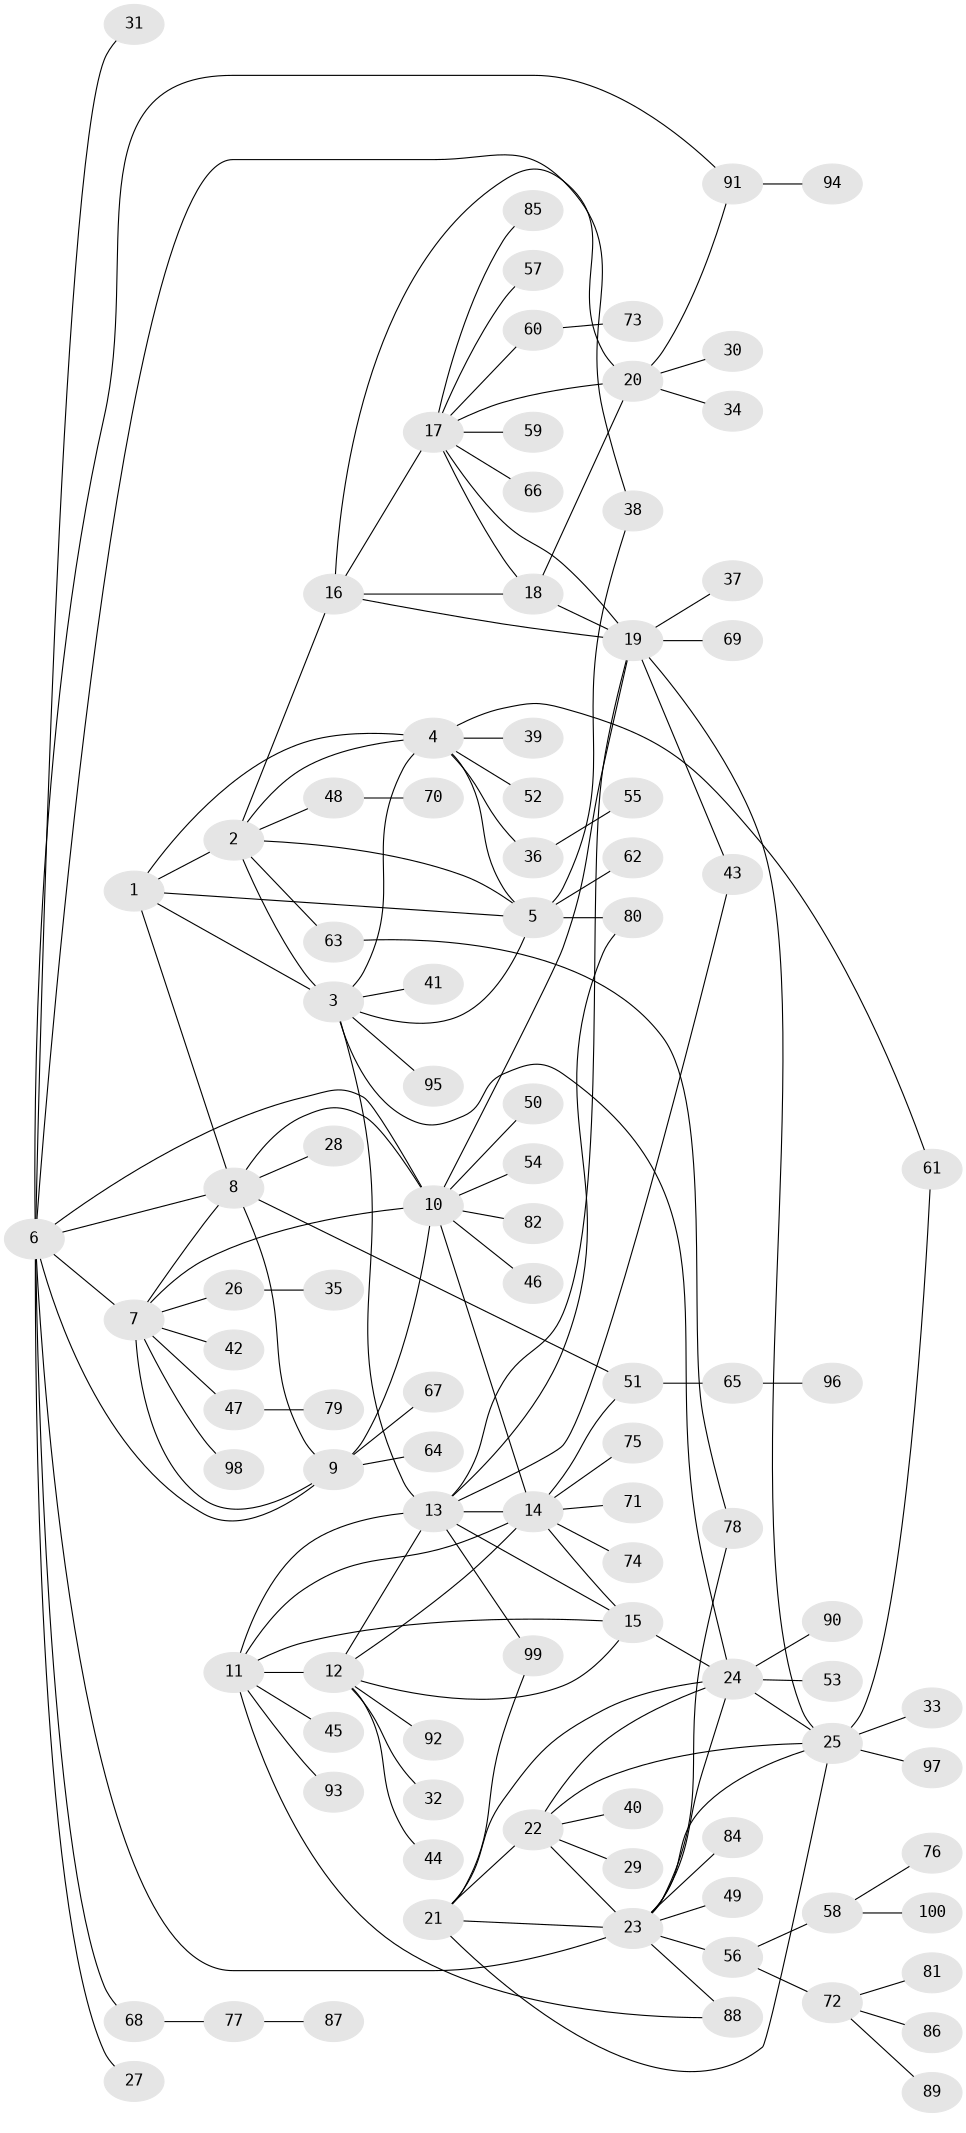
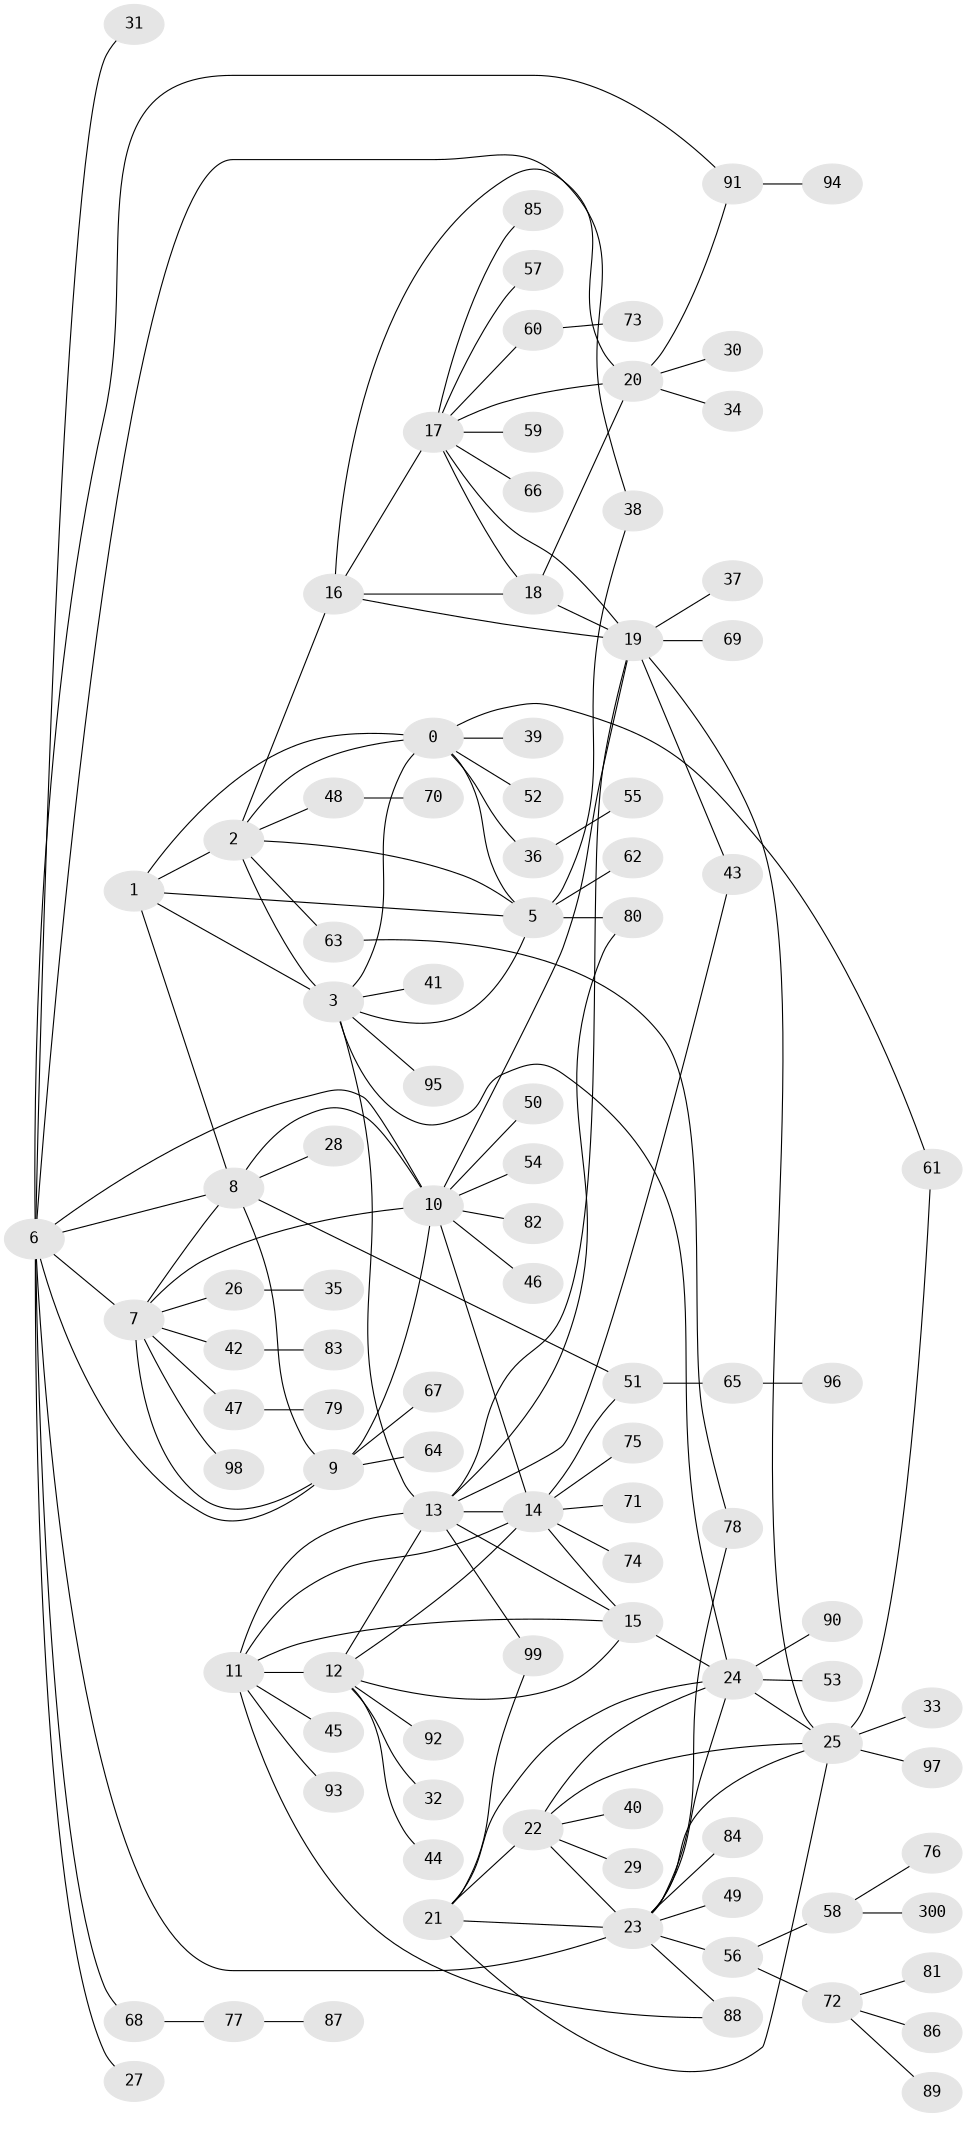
node "4": label "4" -> "0"
node "83": added
node "100": label "100" -> "300"
